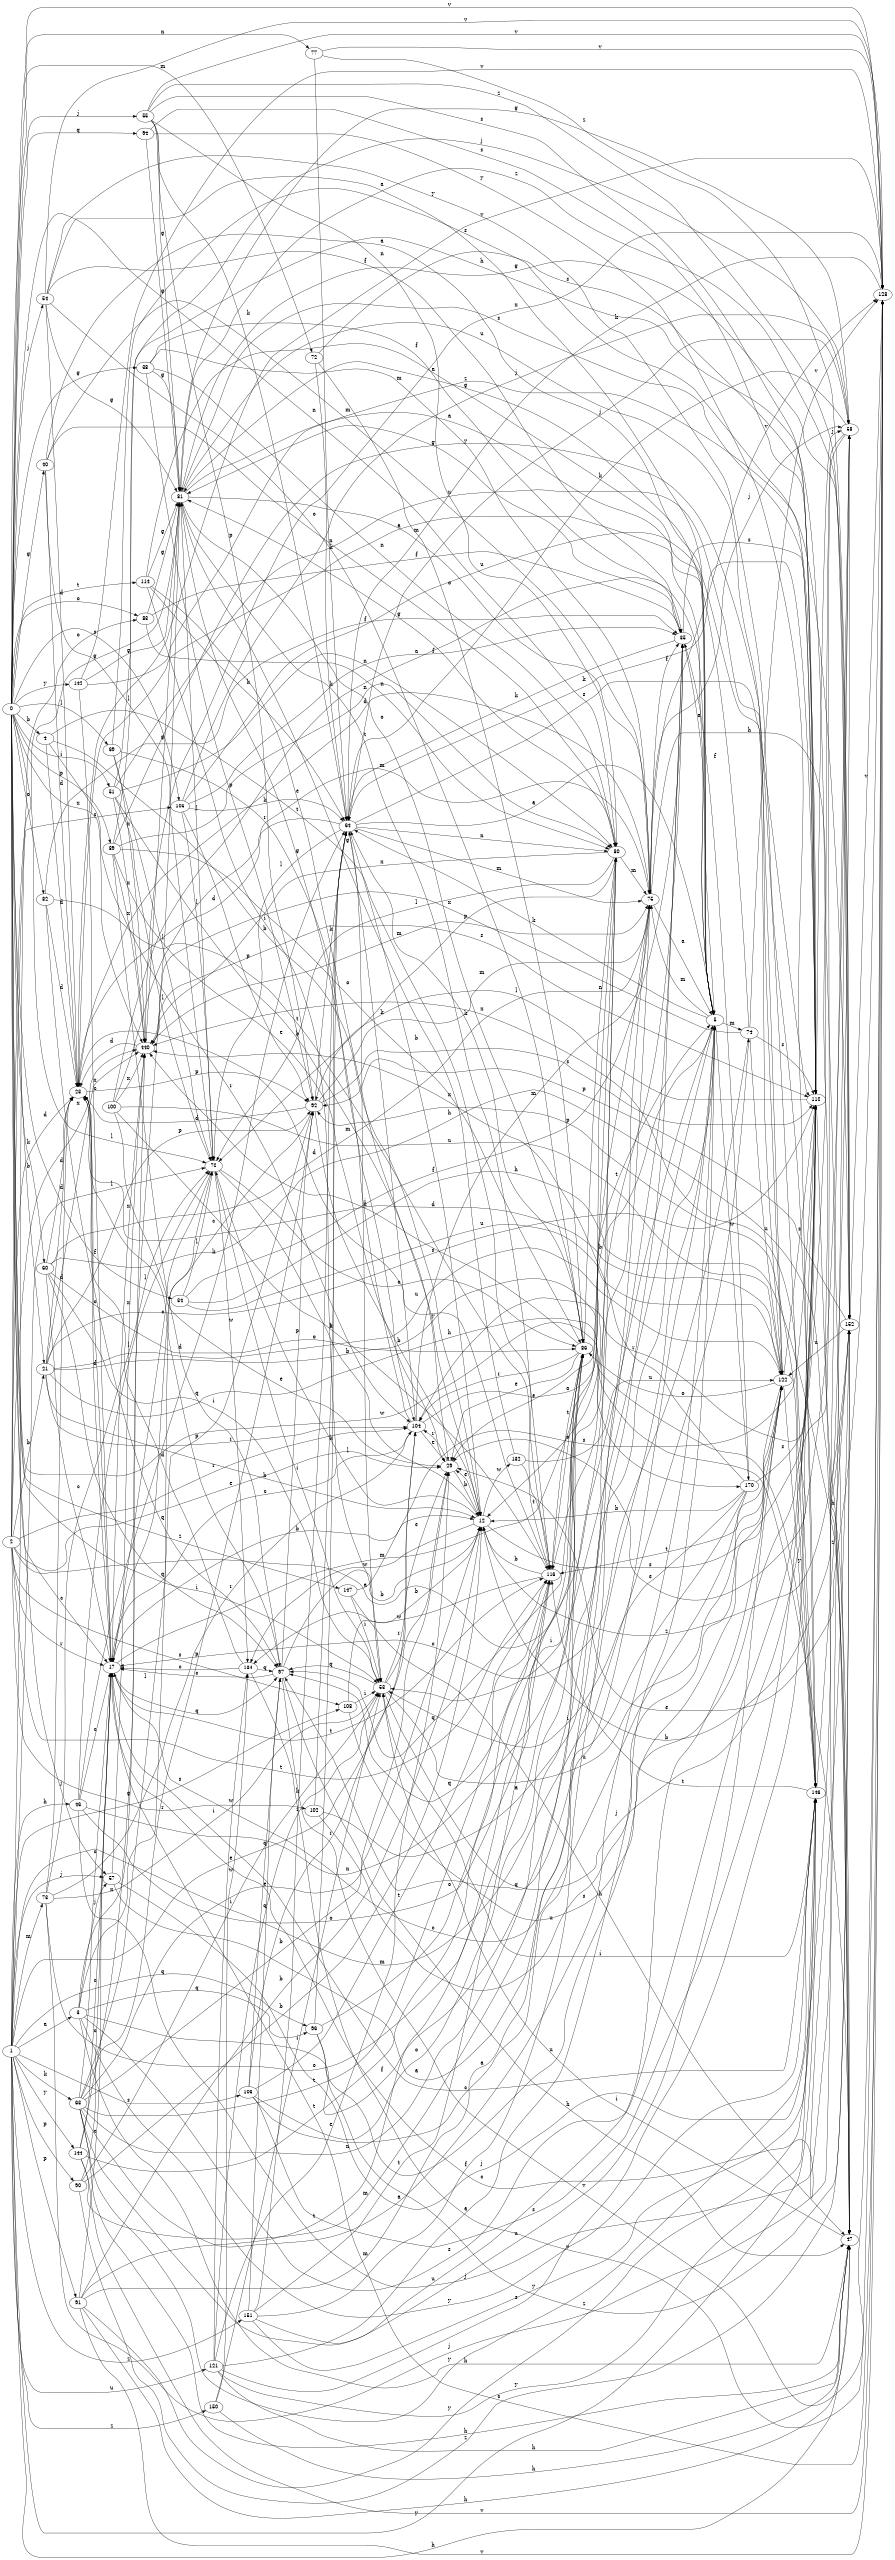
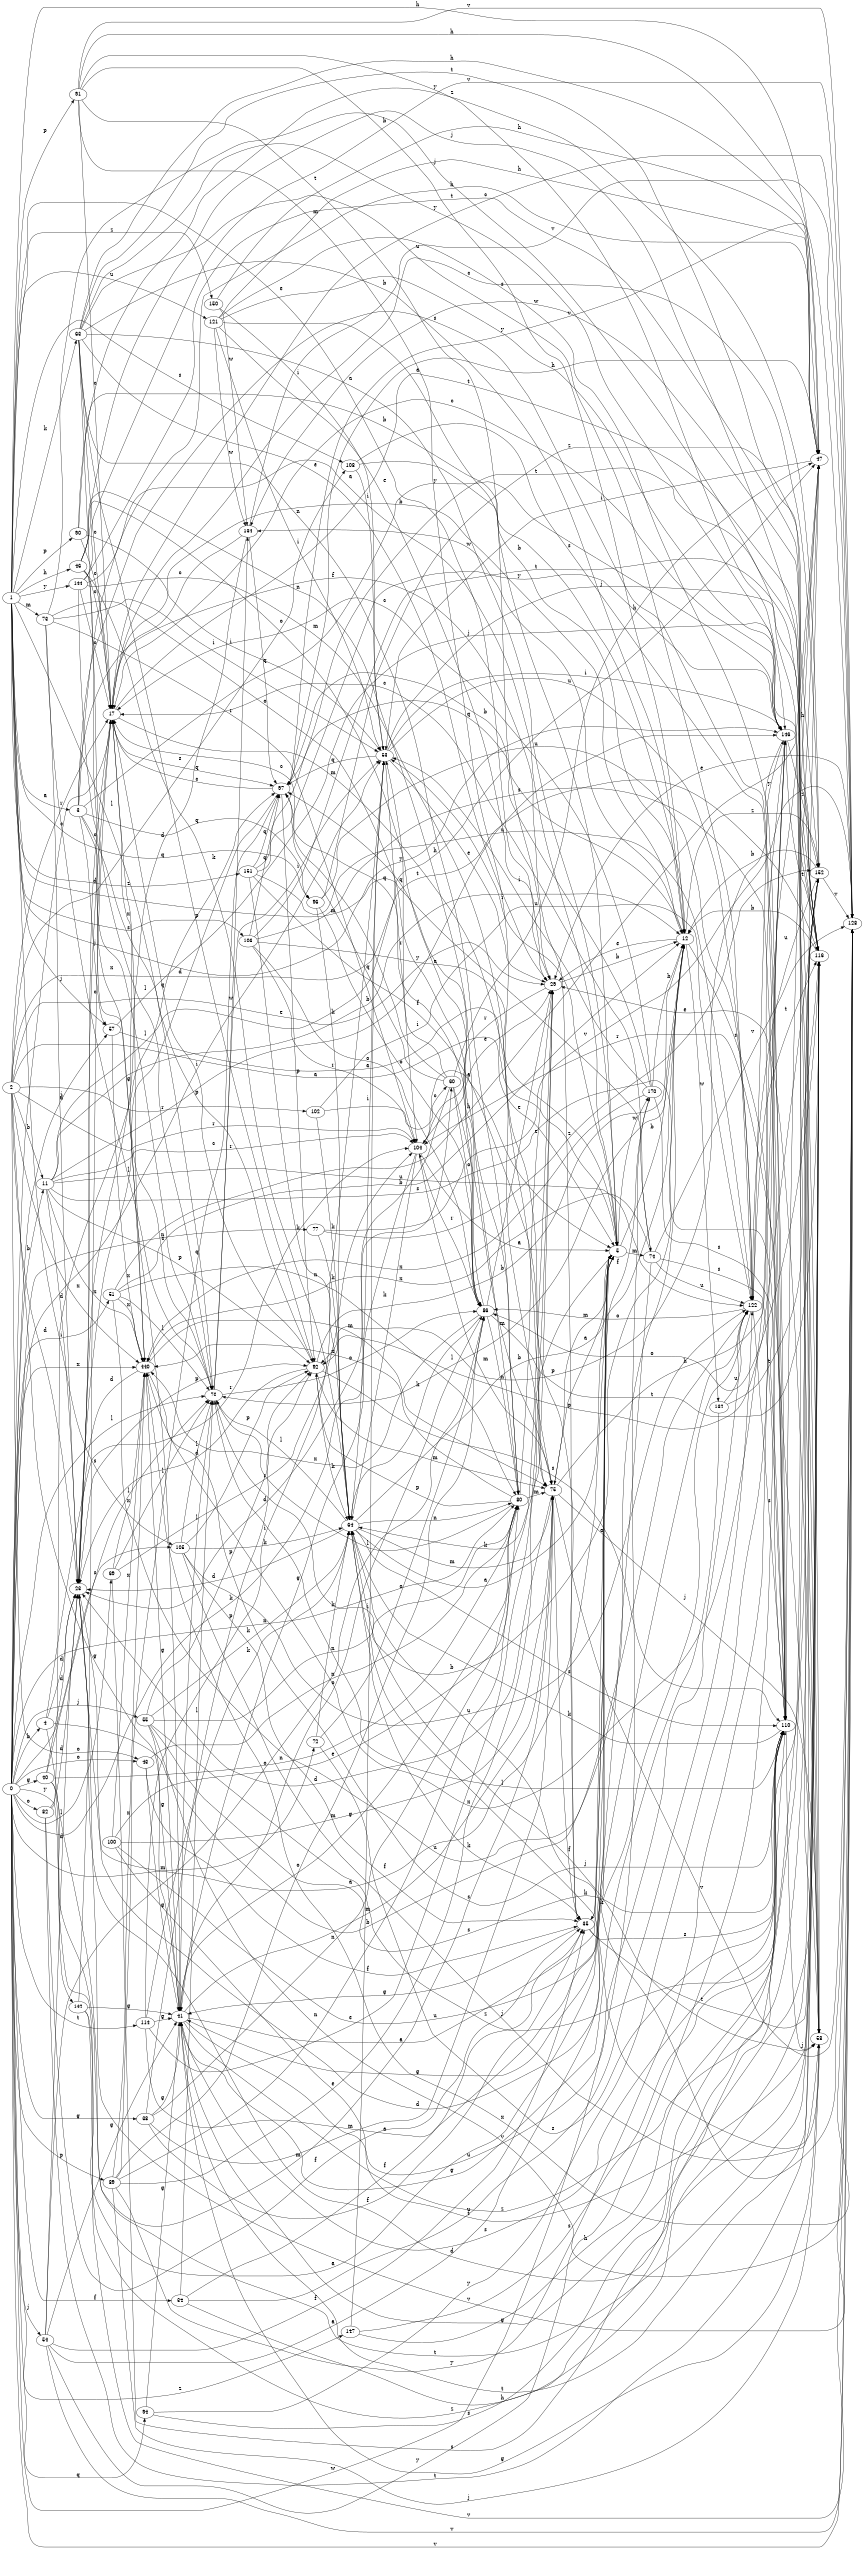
node "81": label "81" -> "41"
node "83": label "83" -> "43"
edge "100" -> "5": now "144" -> "5"
node "21": label "21" -> "11"
edge "104" -> "17": now "104" -> "60"
edge "146" -> "53": reversed
edge "91" -> "116": now "91" -> "29"
